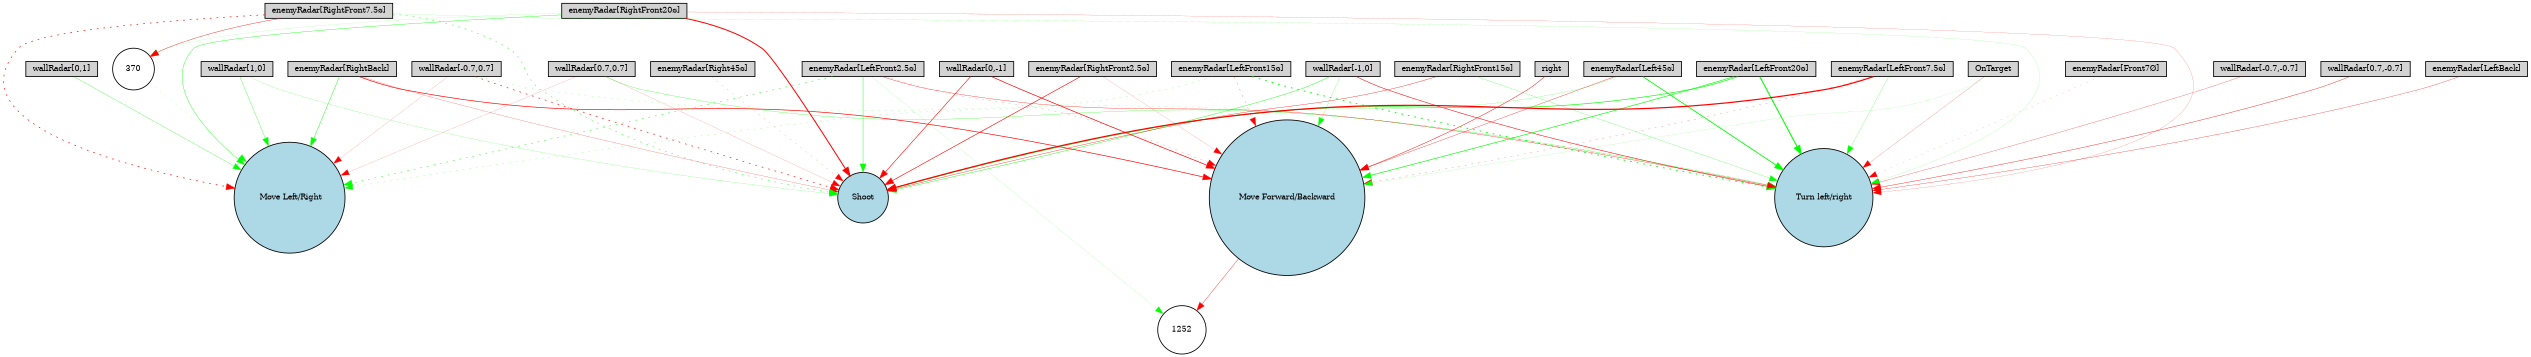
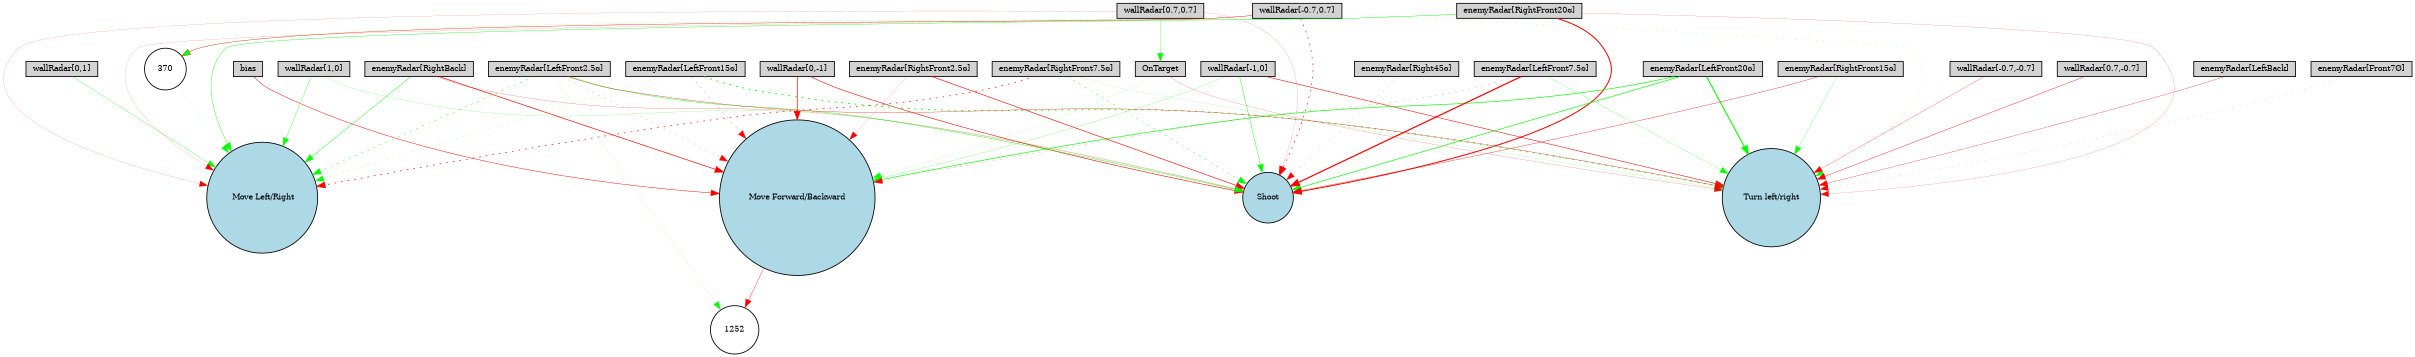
edge "enemyRadar[RightFront7.5ø]" -> "370": now "wallRadar[-0.7,0.7]" -> "370"
node "right": label "right" -> "bias"
node "enemyRadar[Left45ø]": removed
edge "wallRadar[0.7,0.7]" -> "Turn left/right": now "wallRadar[0.7,0.7]" -> "OnTarget"
